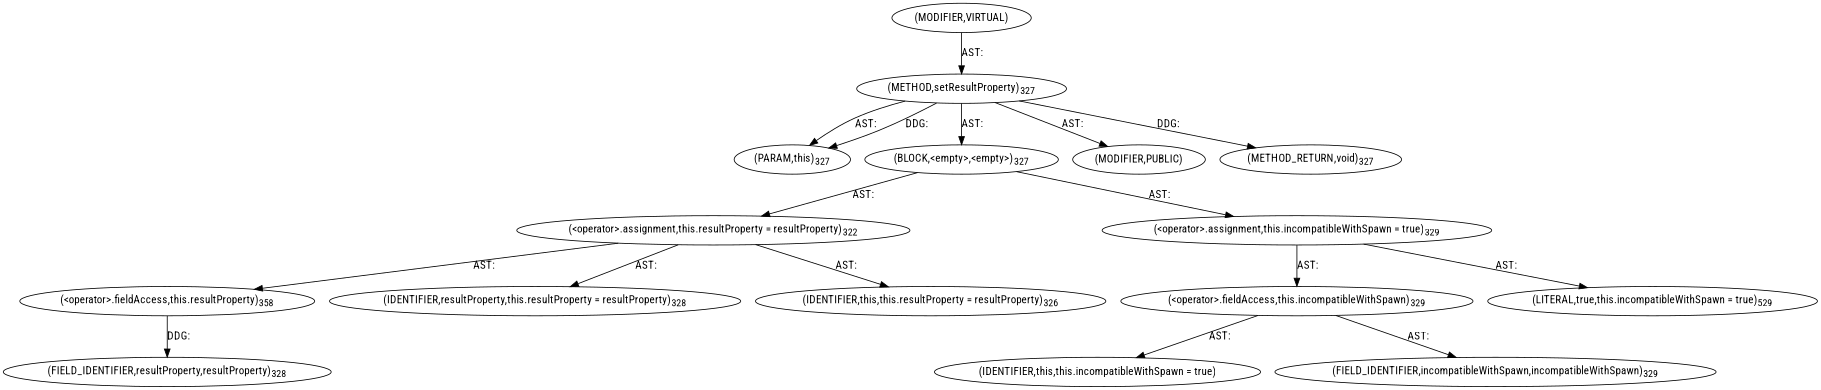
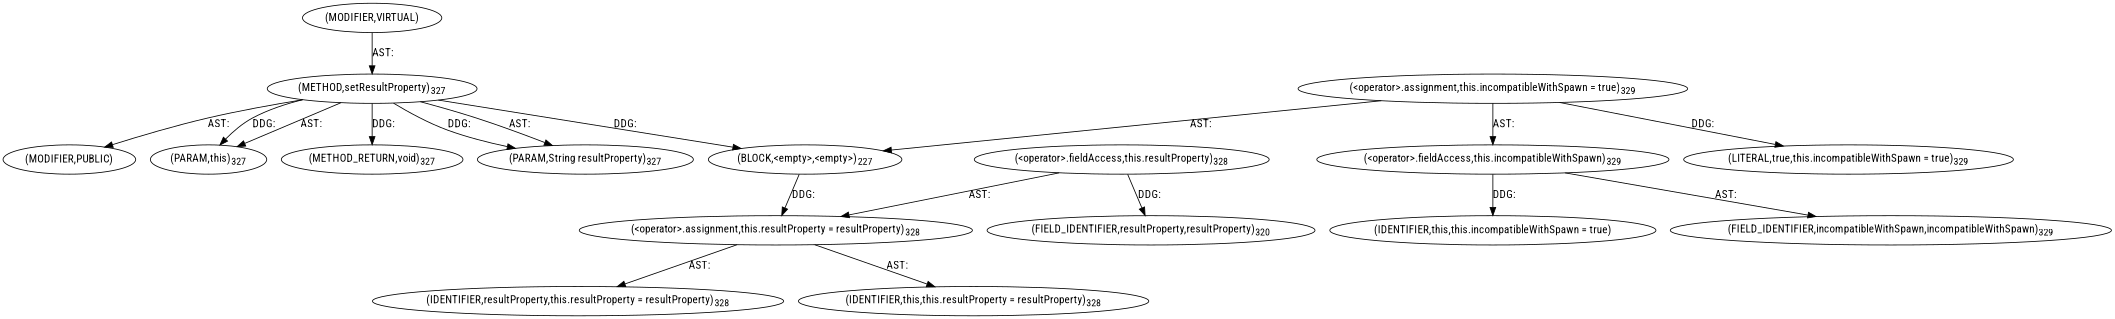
edge "(METHOD,setResultProperty)" -> "(BLOCK,<empty>,<empty>)": label "AST: " -> "DDG: "
node "(BLOCK,<empty>,<empty>)": text "327" -> "227"
node "(PARAM,String resultProperty)": added
edge "(BLOCK,<empty>,<empty>)" -> "(<operator>.assignment,this.incompatibleWithSpawn = true)": reversed
edge "(BLOCK,<empty>,<empty>)" -> "(<operator>.assignment,this.resultProperty = resultProperty)": label "AST: " -> "DDG: "
node "(<operator>.assignment,this.resultProperty = resultProperty)": text "322" -> "328"
edge "(<operator>.assignment,this.resultProperty = resultProperty)" -> "(<operator>.fieldAccess,this.resultProperty)": reversed
edge "(<operator>.assignment,this.incompatibleWithSpawn = true)" -> "(LITERAL,true,this.incompatibleWithSpawn = true)": label "AST: " -> "DDG: "
node "(<operator>.fieldAccess,this.resultProperty)": text "358" -> "328"
node "(IDENTIFIER,this,this.resultProperty = resultProperty)": text "326" -> "328"
node "(LITERAL,true,this.incompatibleWithSpawn = true)": text "529" -> "329"
edge "(<operator>.fieldAccess,this.incompatibleWithSpawn)" -> "(IDENTIFIER,this,this.incompatibleWithSpawn = true)": label "AST: " -> "DDG: "
node "(FIELD_IDENTIFIER,resultProperty,resultProperty)": text "328" -> "320"
